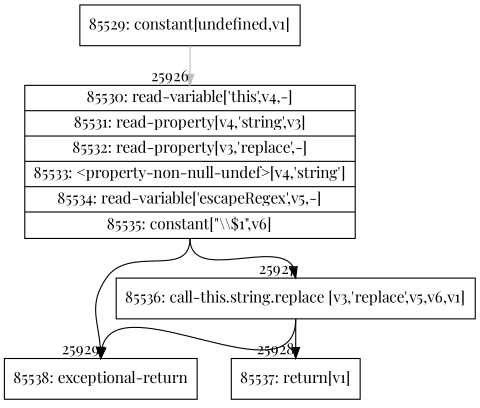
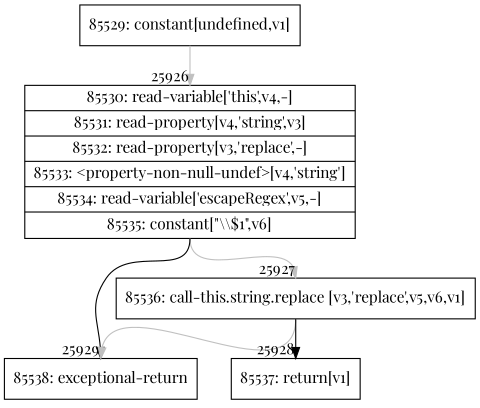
edge "85530: read-variable['this',v4,-]" -> "85536: call-this.string.replace [v3,'replace',v5,v6,v1]": color black -> gray
edge "85536: call-this.string.replace [v3,'replace',v5,v6,v1]" -> "85538: exceptional-return": color black -> gray
